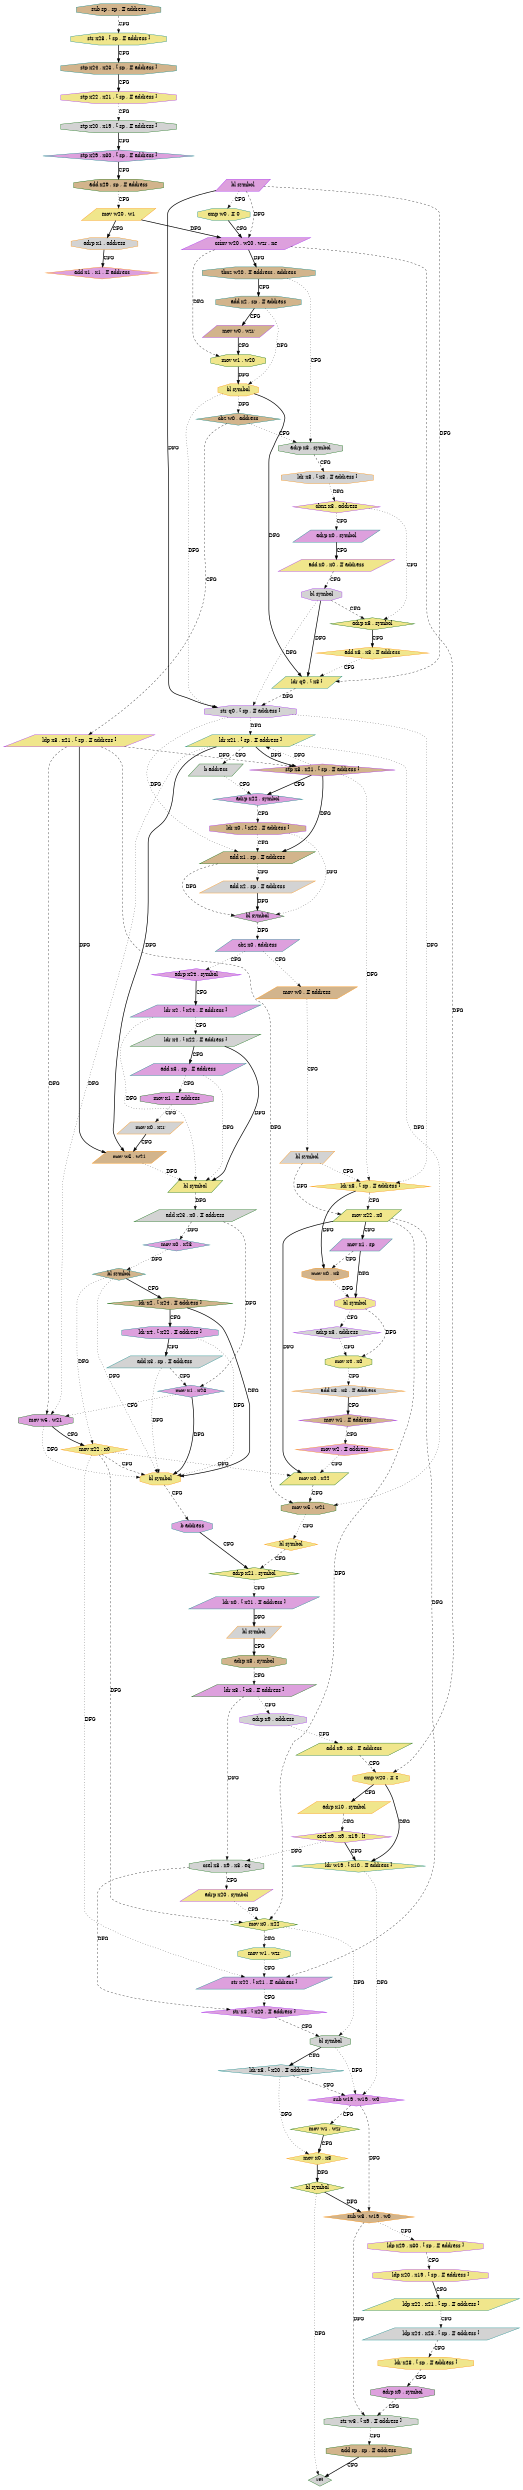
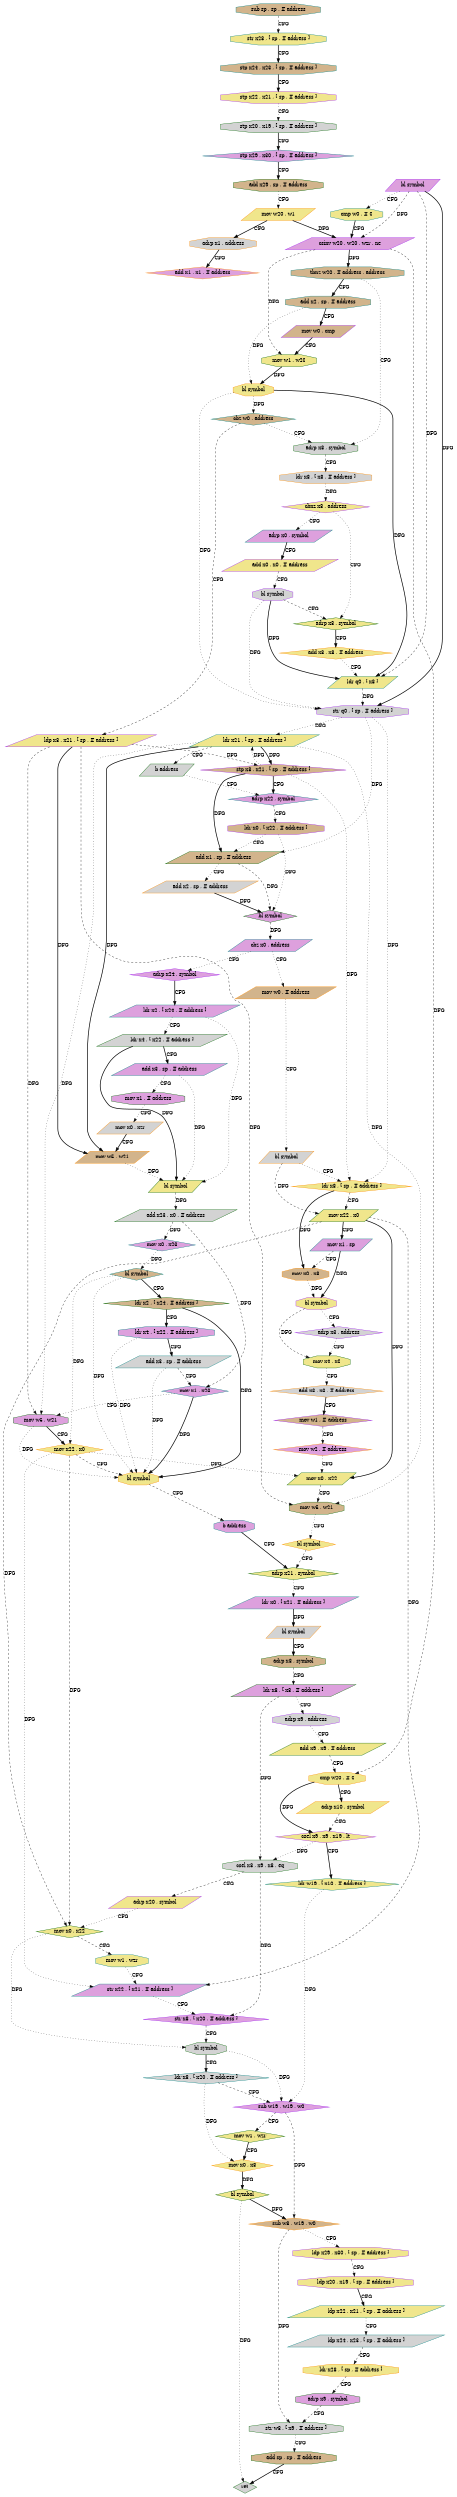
node "mov w0 , wzr": label "mov w0 , wzr" -> "mov w0 , cmp"
node "add x9 , x3 , # address": label "add x9 , x3 , # address" -> "add x9 , x9 , # address"
edge "cmp w20 , # 0" -> "ldr w19 , [ x10 , # address ]": now "cmp w20 , # 0" -> "csel x9 , x9 , x19 , lt"
